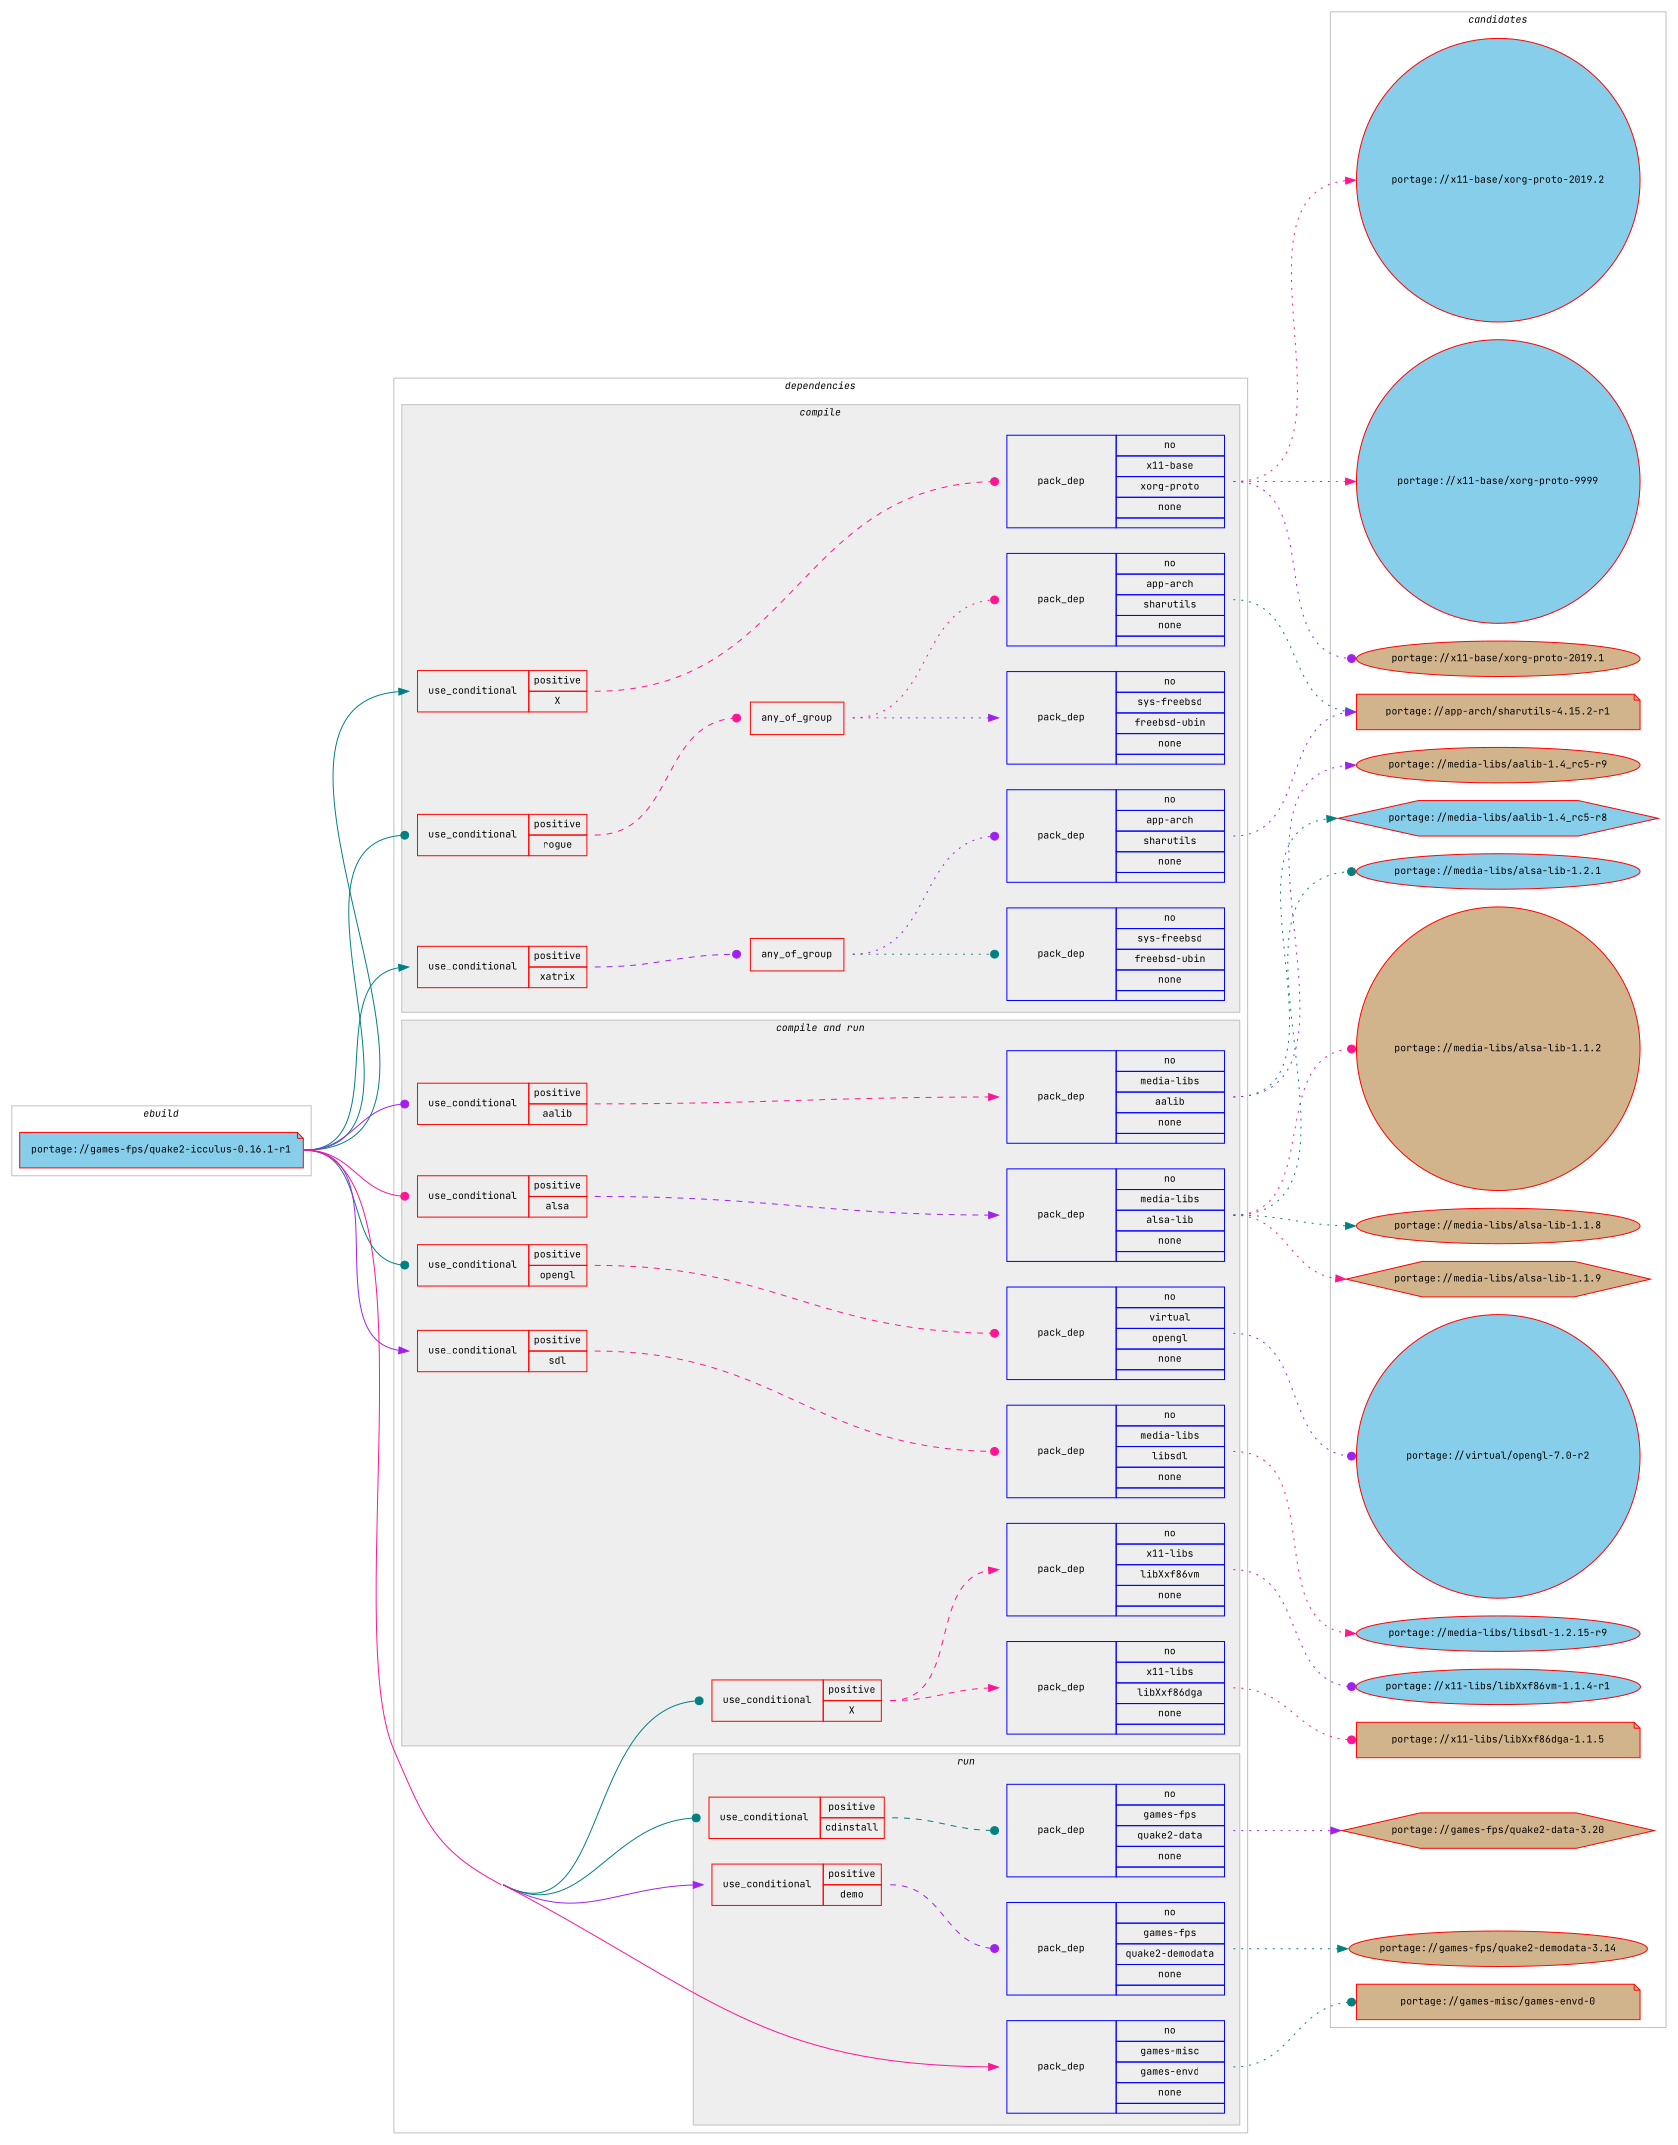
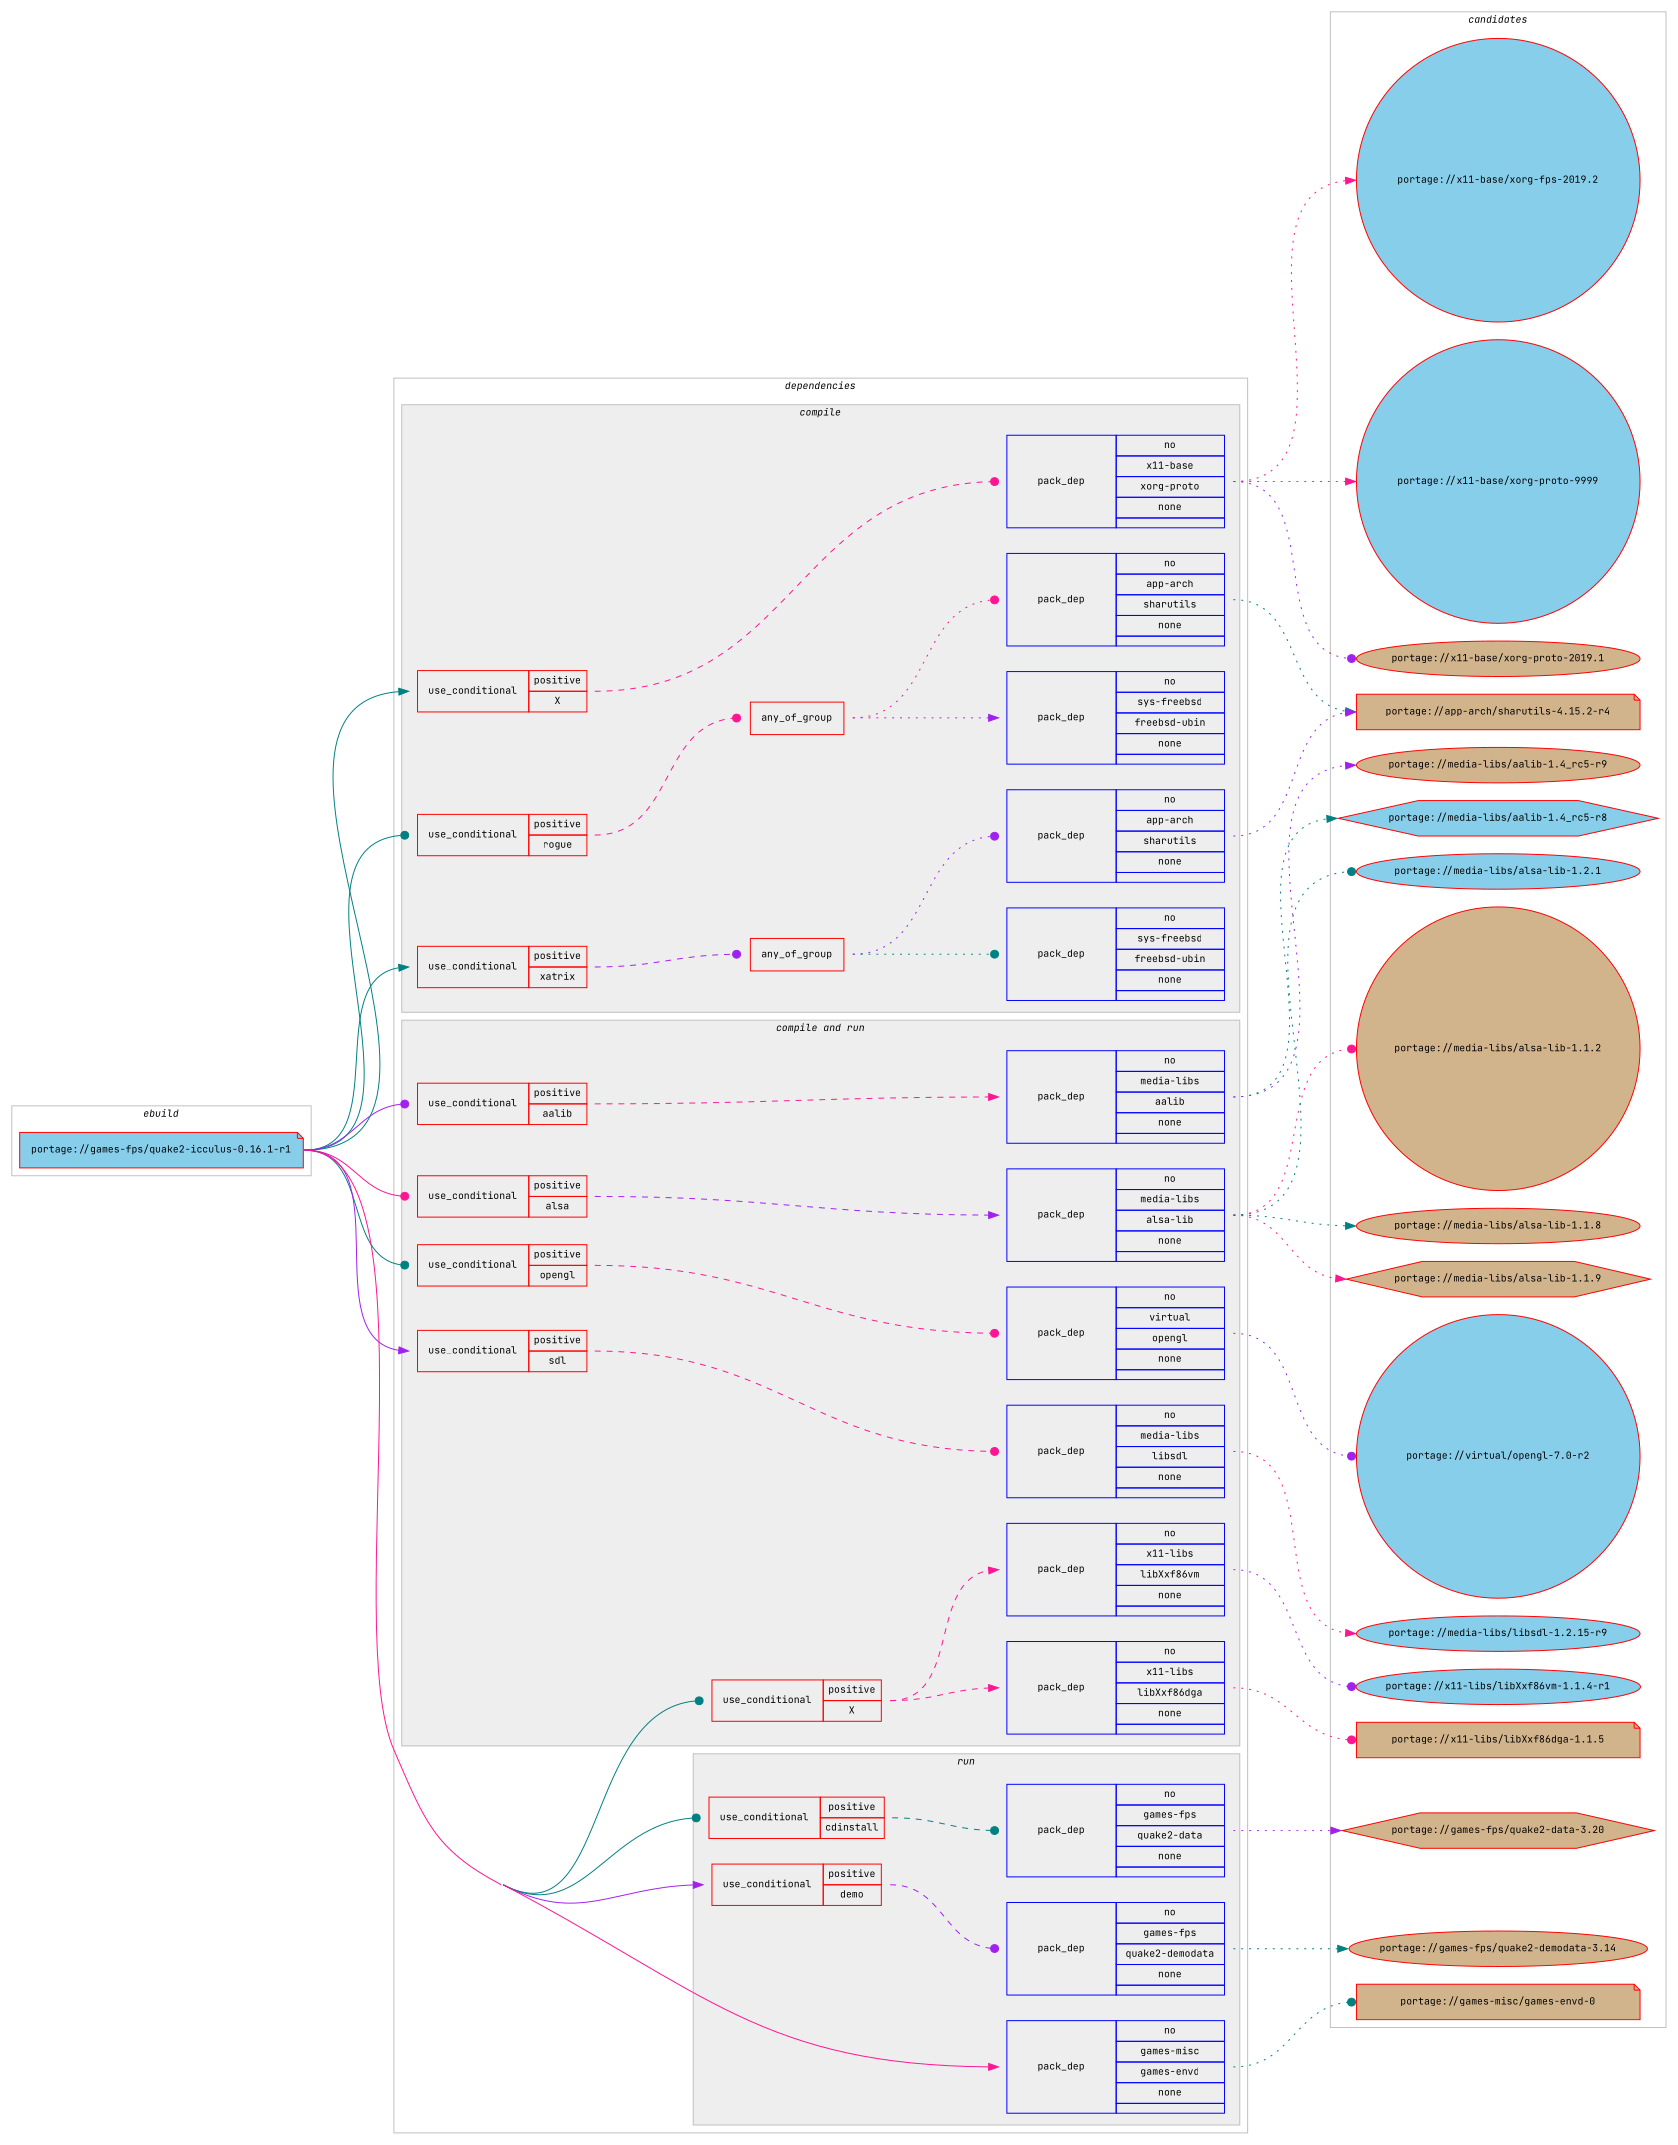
node "portage://x11-base/xorg-proto-2019.2": label "portage://x11-base/xorg-proto-2019.2" -> "portage://x11-base/xorg-fps-2019.2"
node "portage://app-arch/sharutils-4.15.2-r1": label "portage://app-arch/sharutils-4.15.2-r1" -> "portage://app-arch/sharutils-4.15.2-r4"
